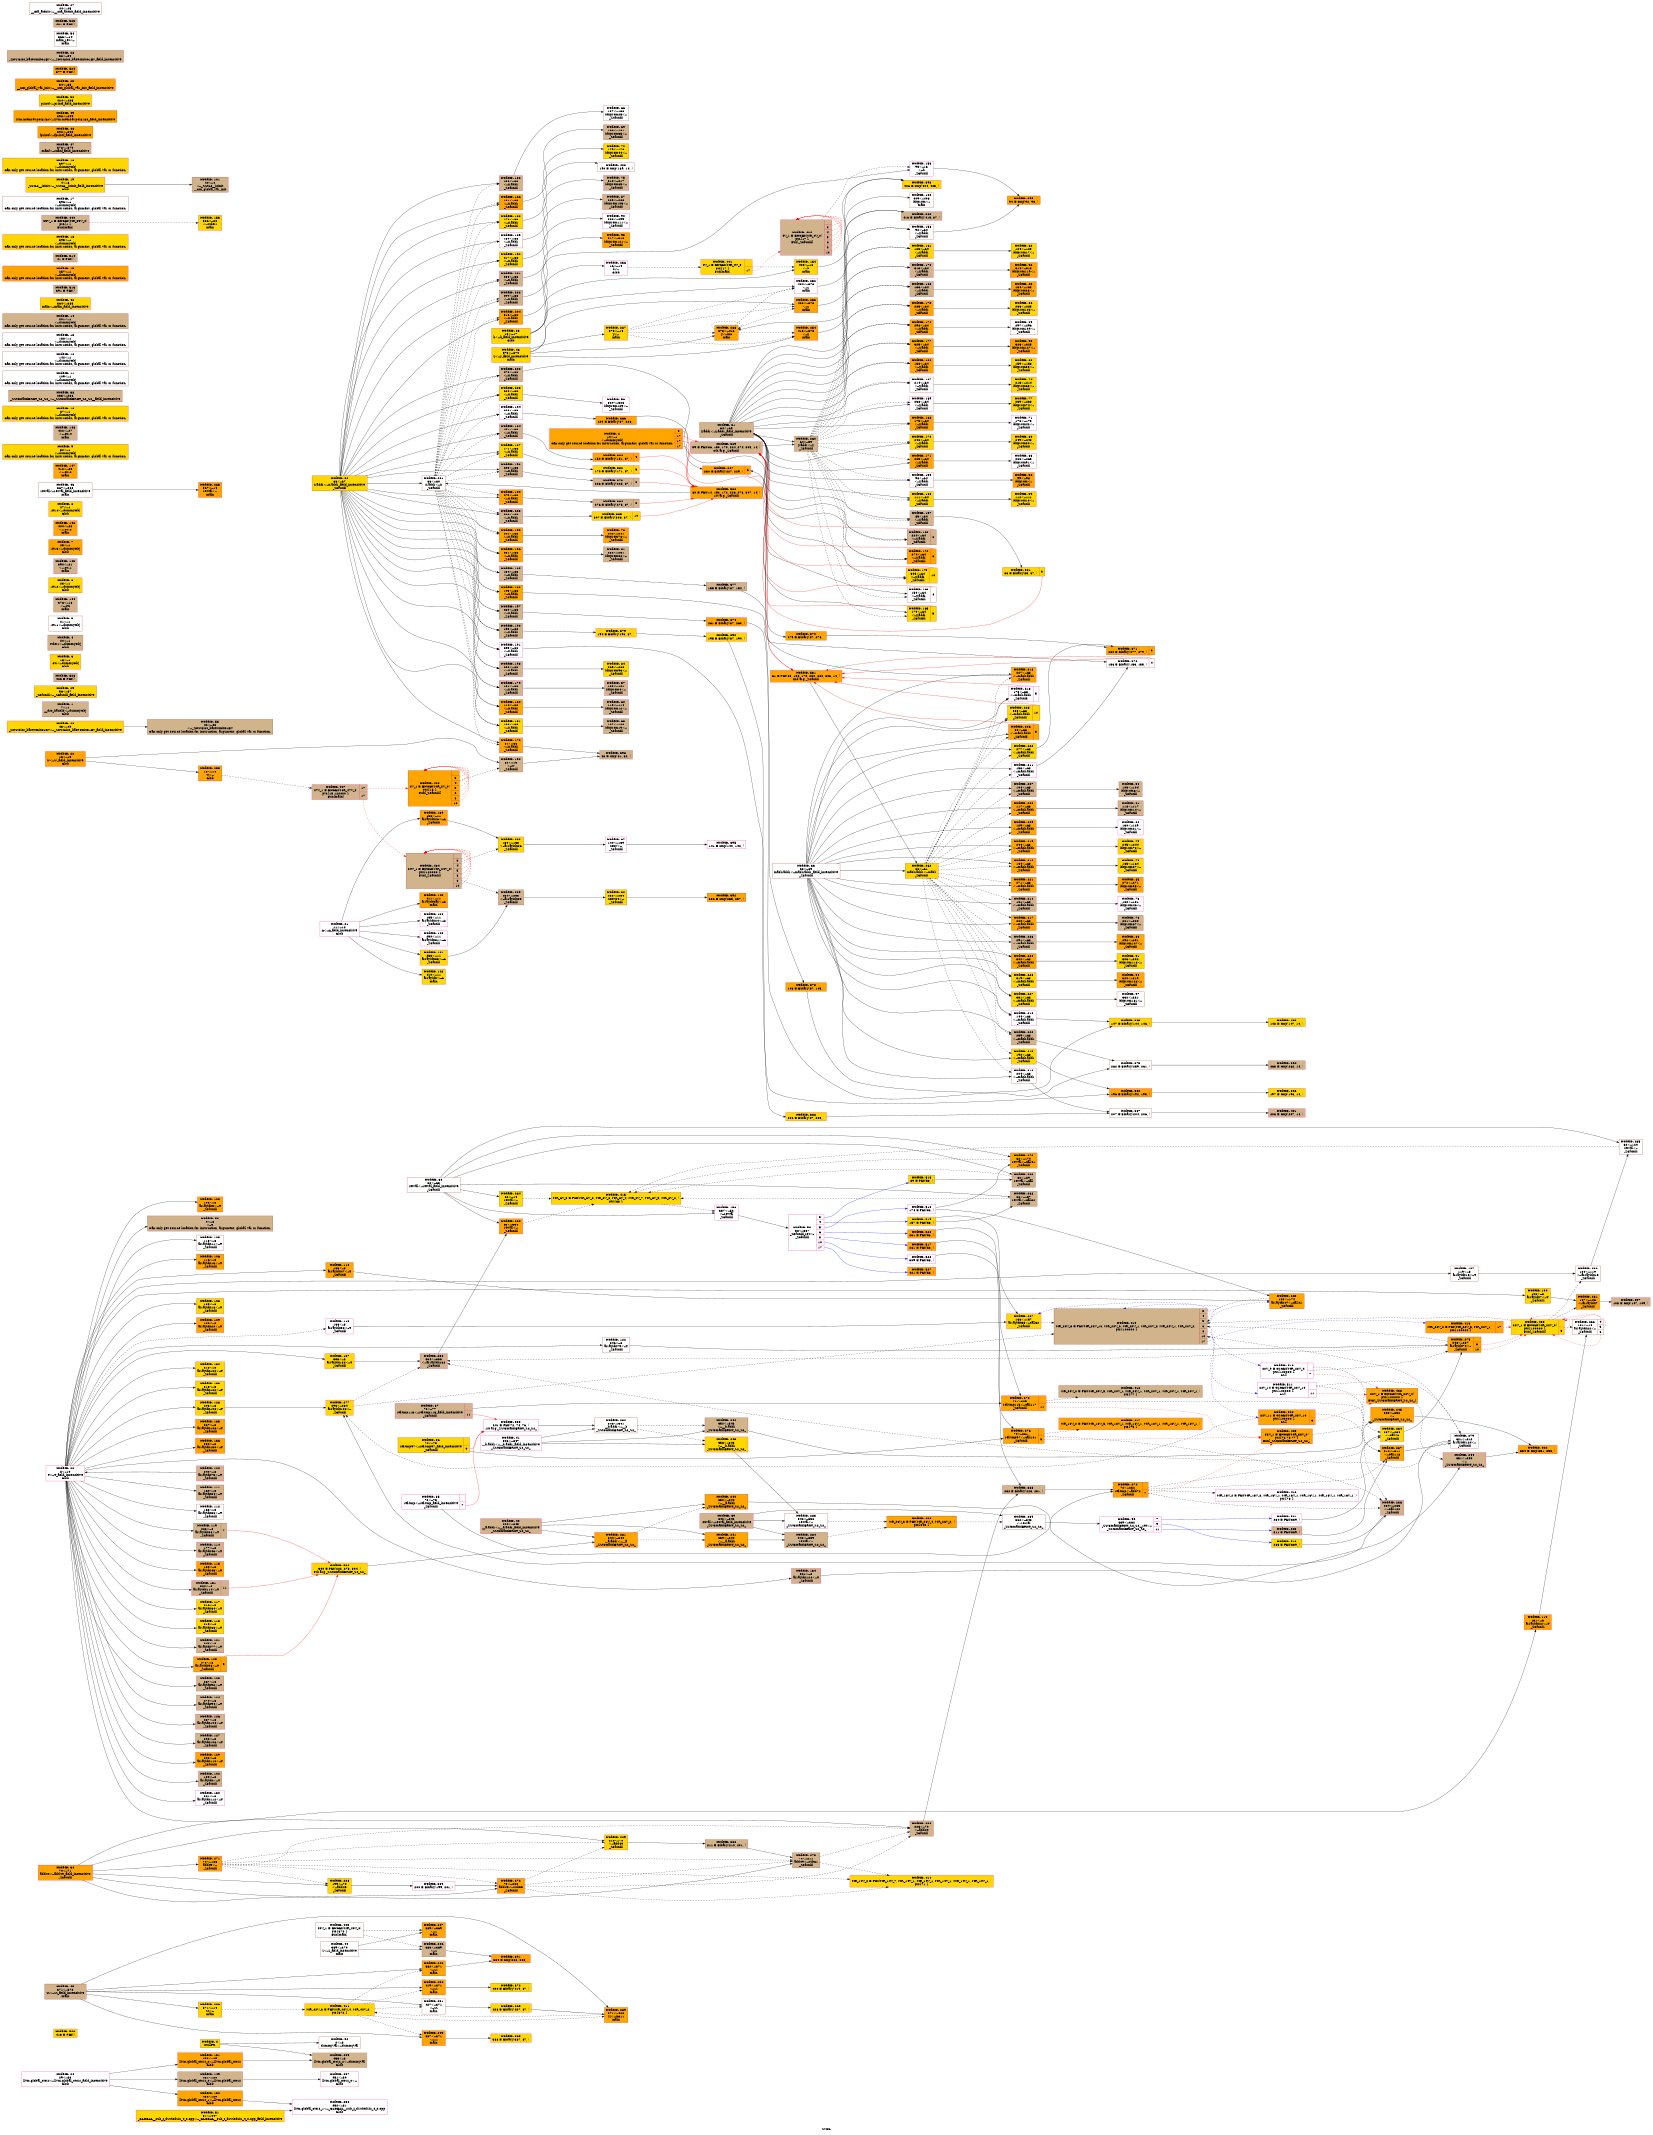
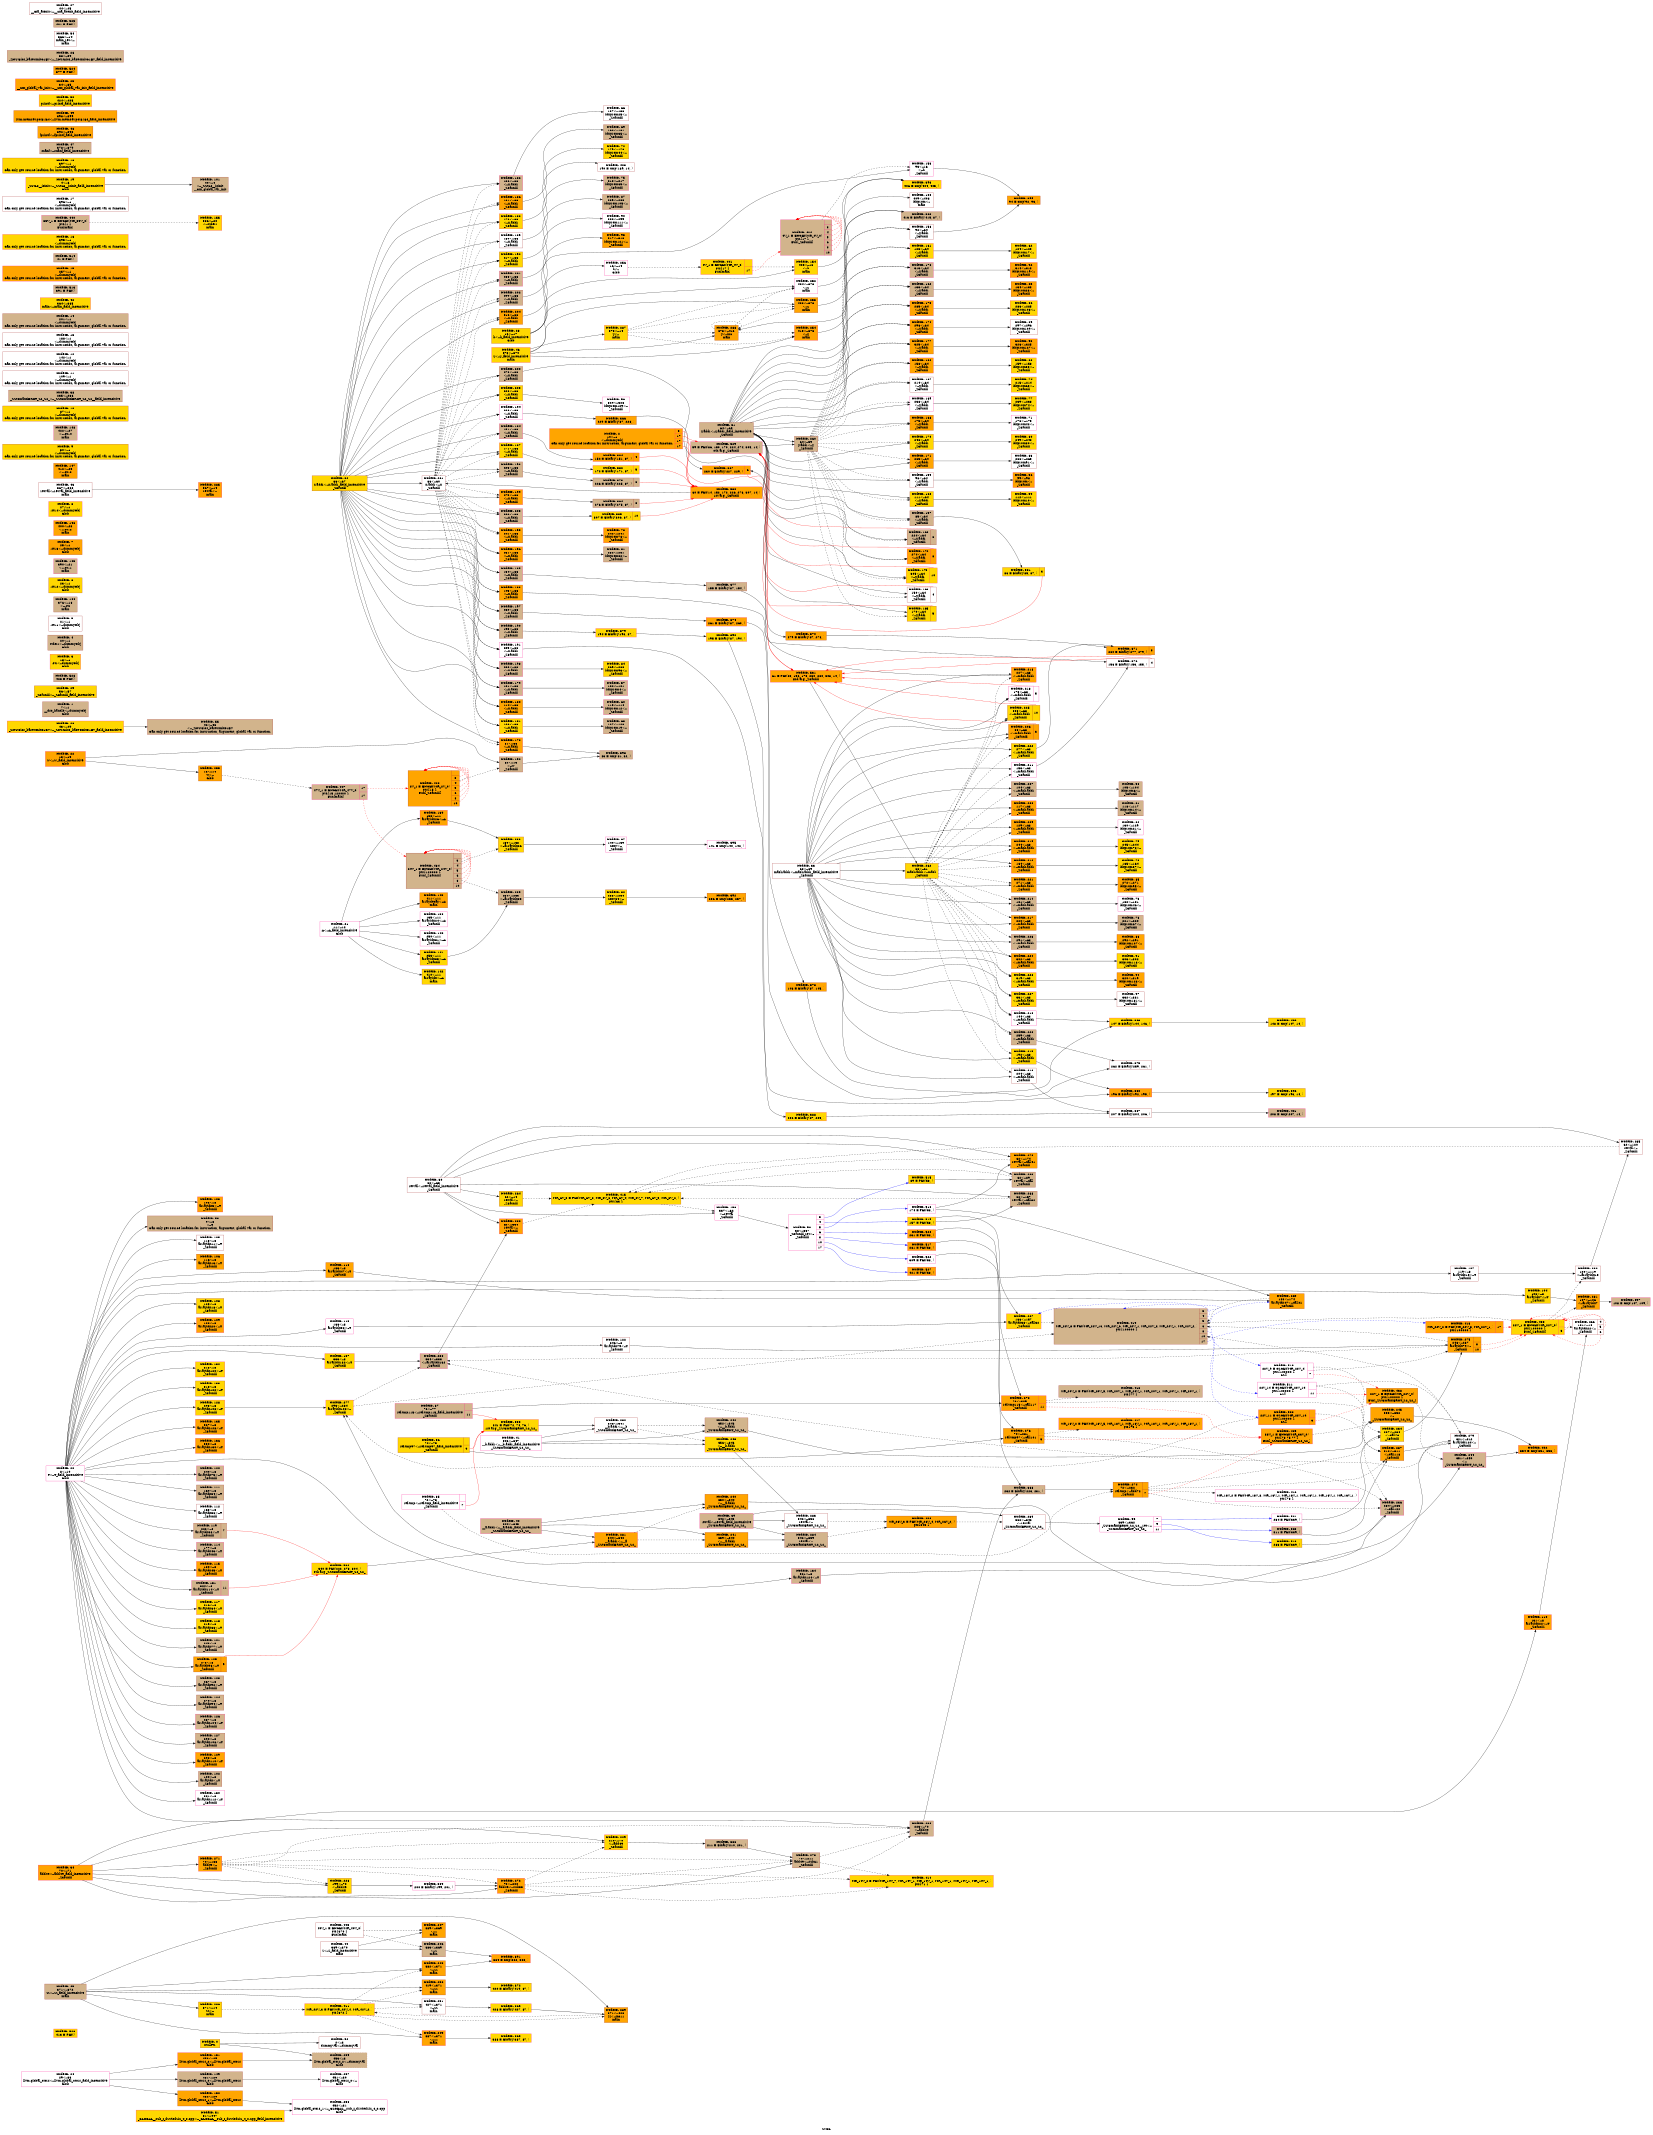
node "NodeID: 394": removed
edge "NodeID: 20" -> "NodeID: 113": style dashed -> solid
node "NodeID: 533": fillcolor white -> gold
edge "NodeID: 120" -> "NodeID: 20": reversed
edge "NodeID: 35" -> "NodeID: 274": style solid -> dashed
